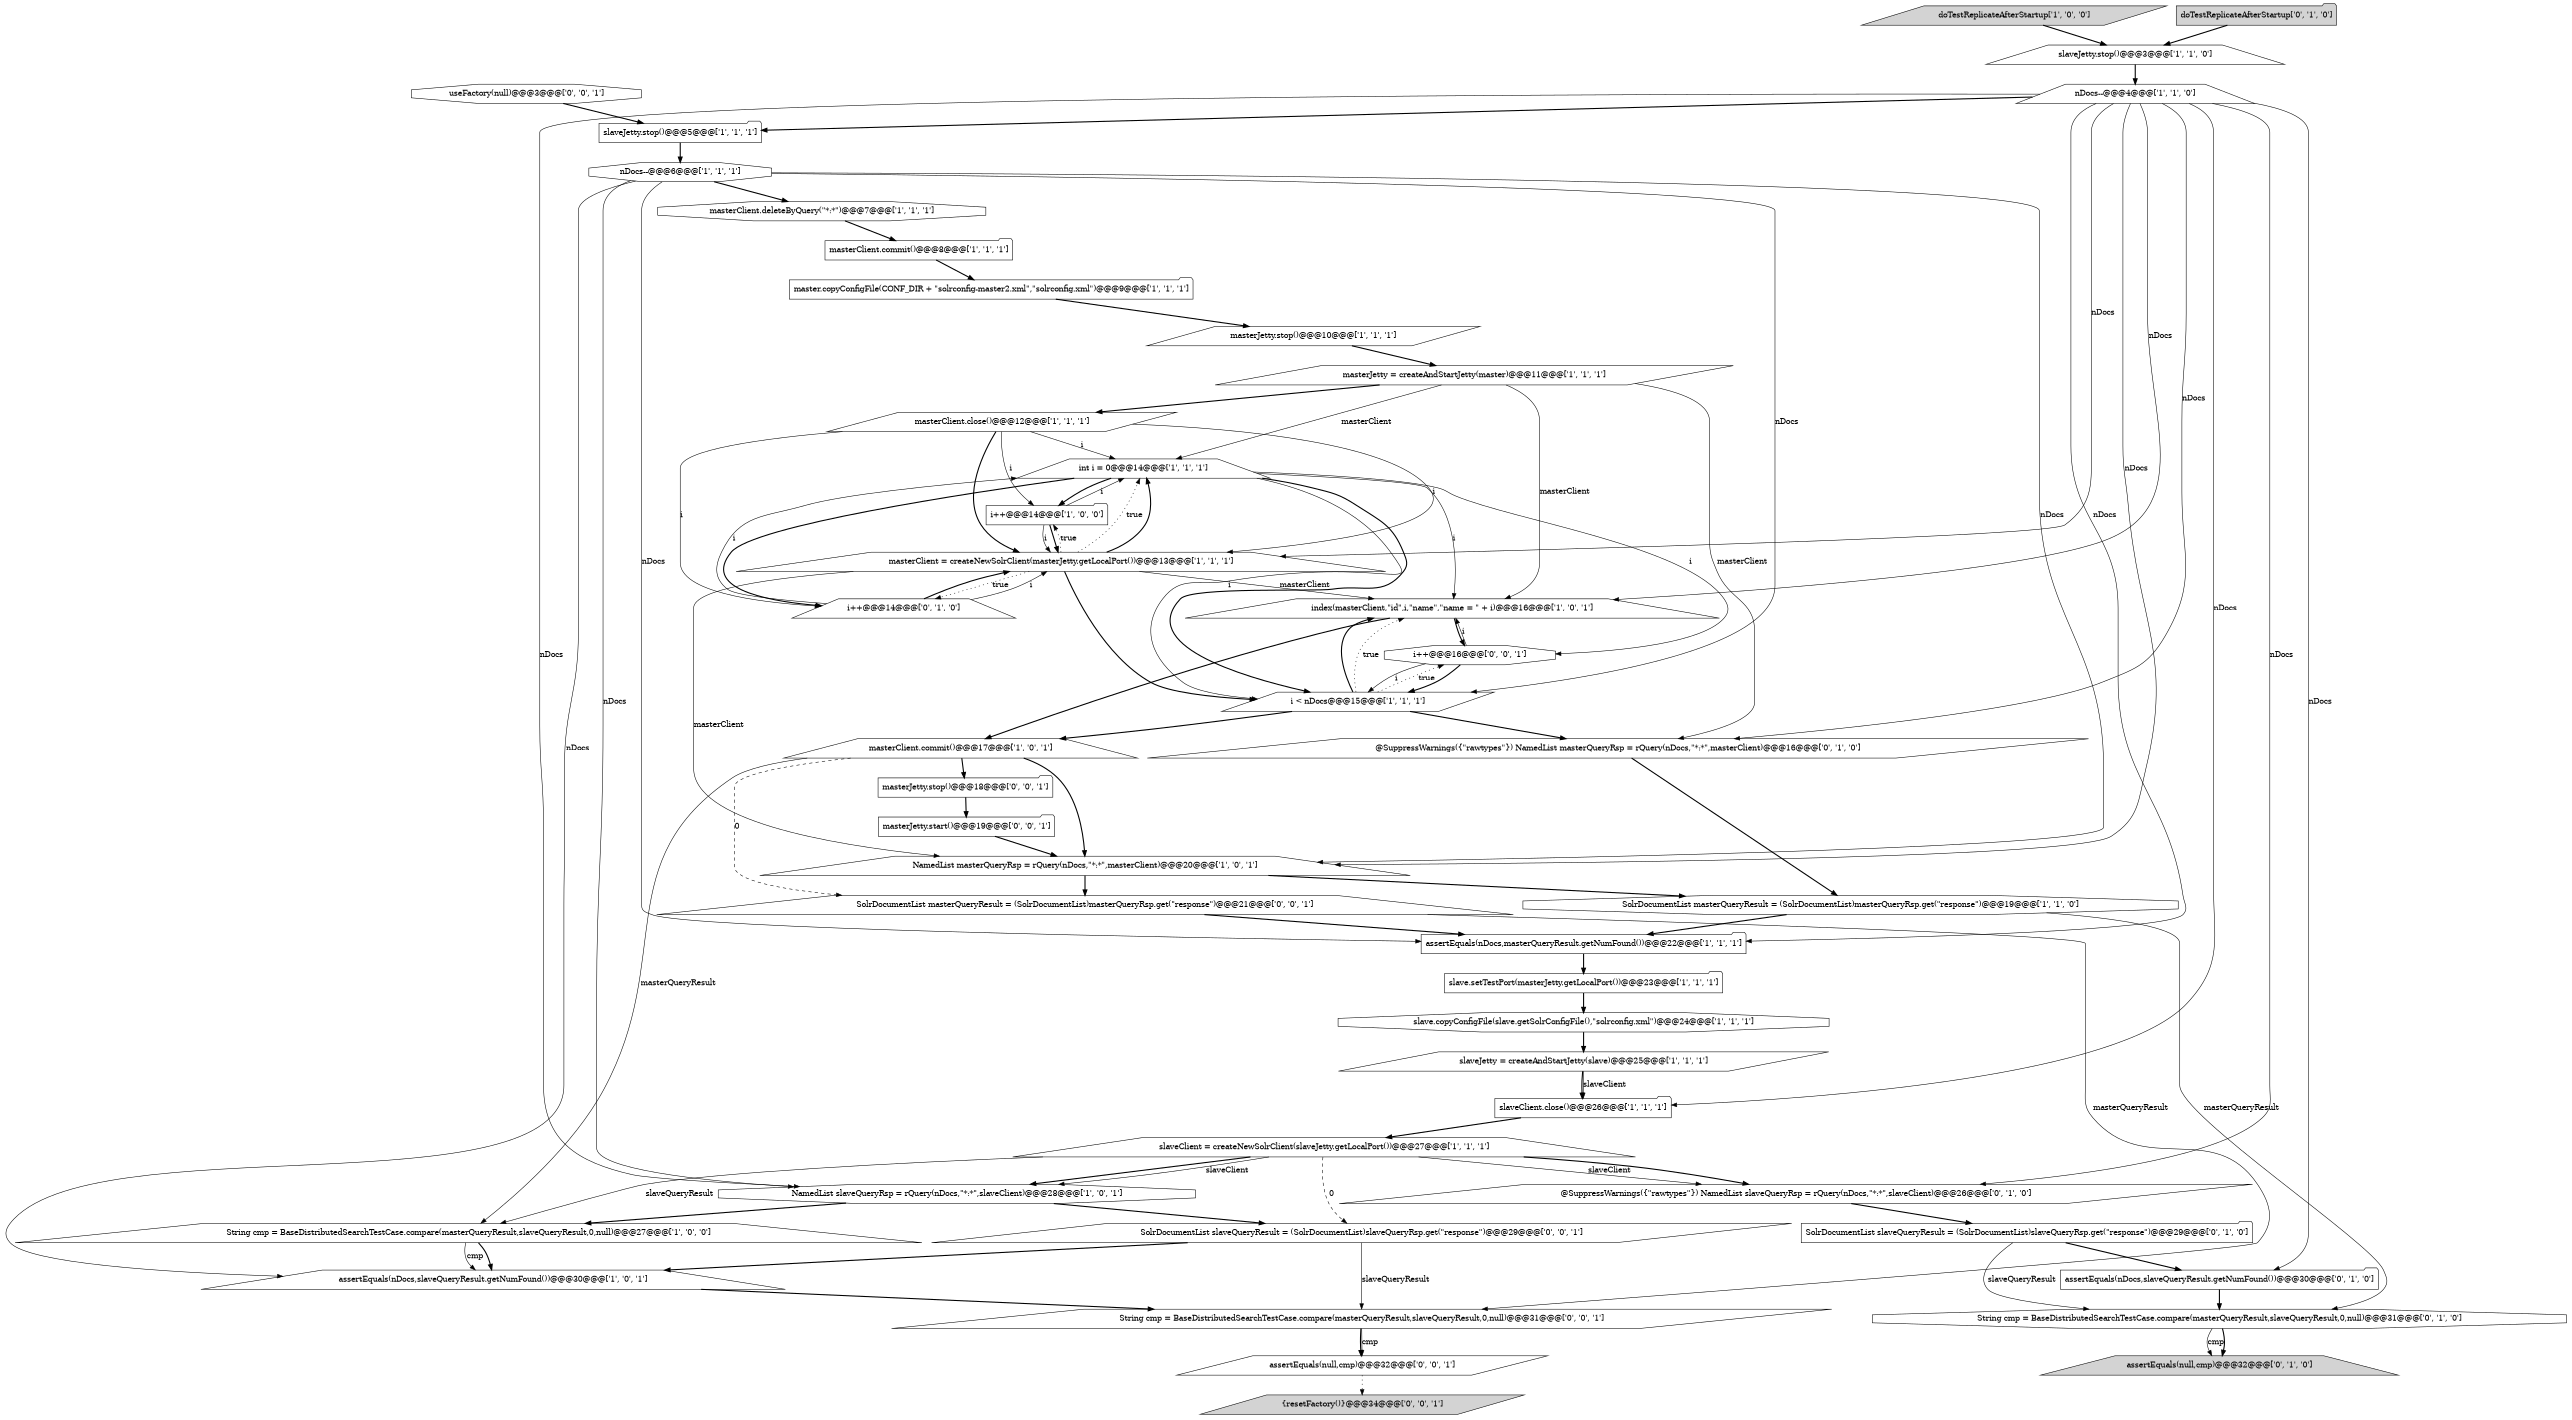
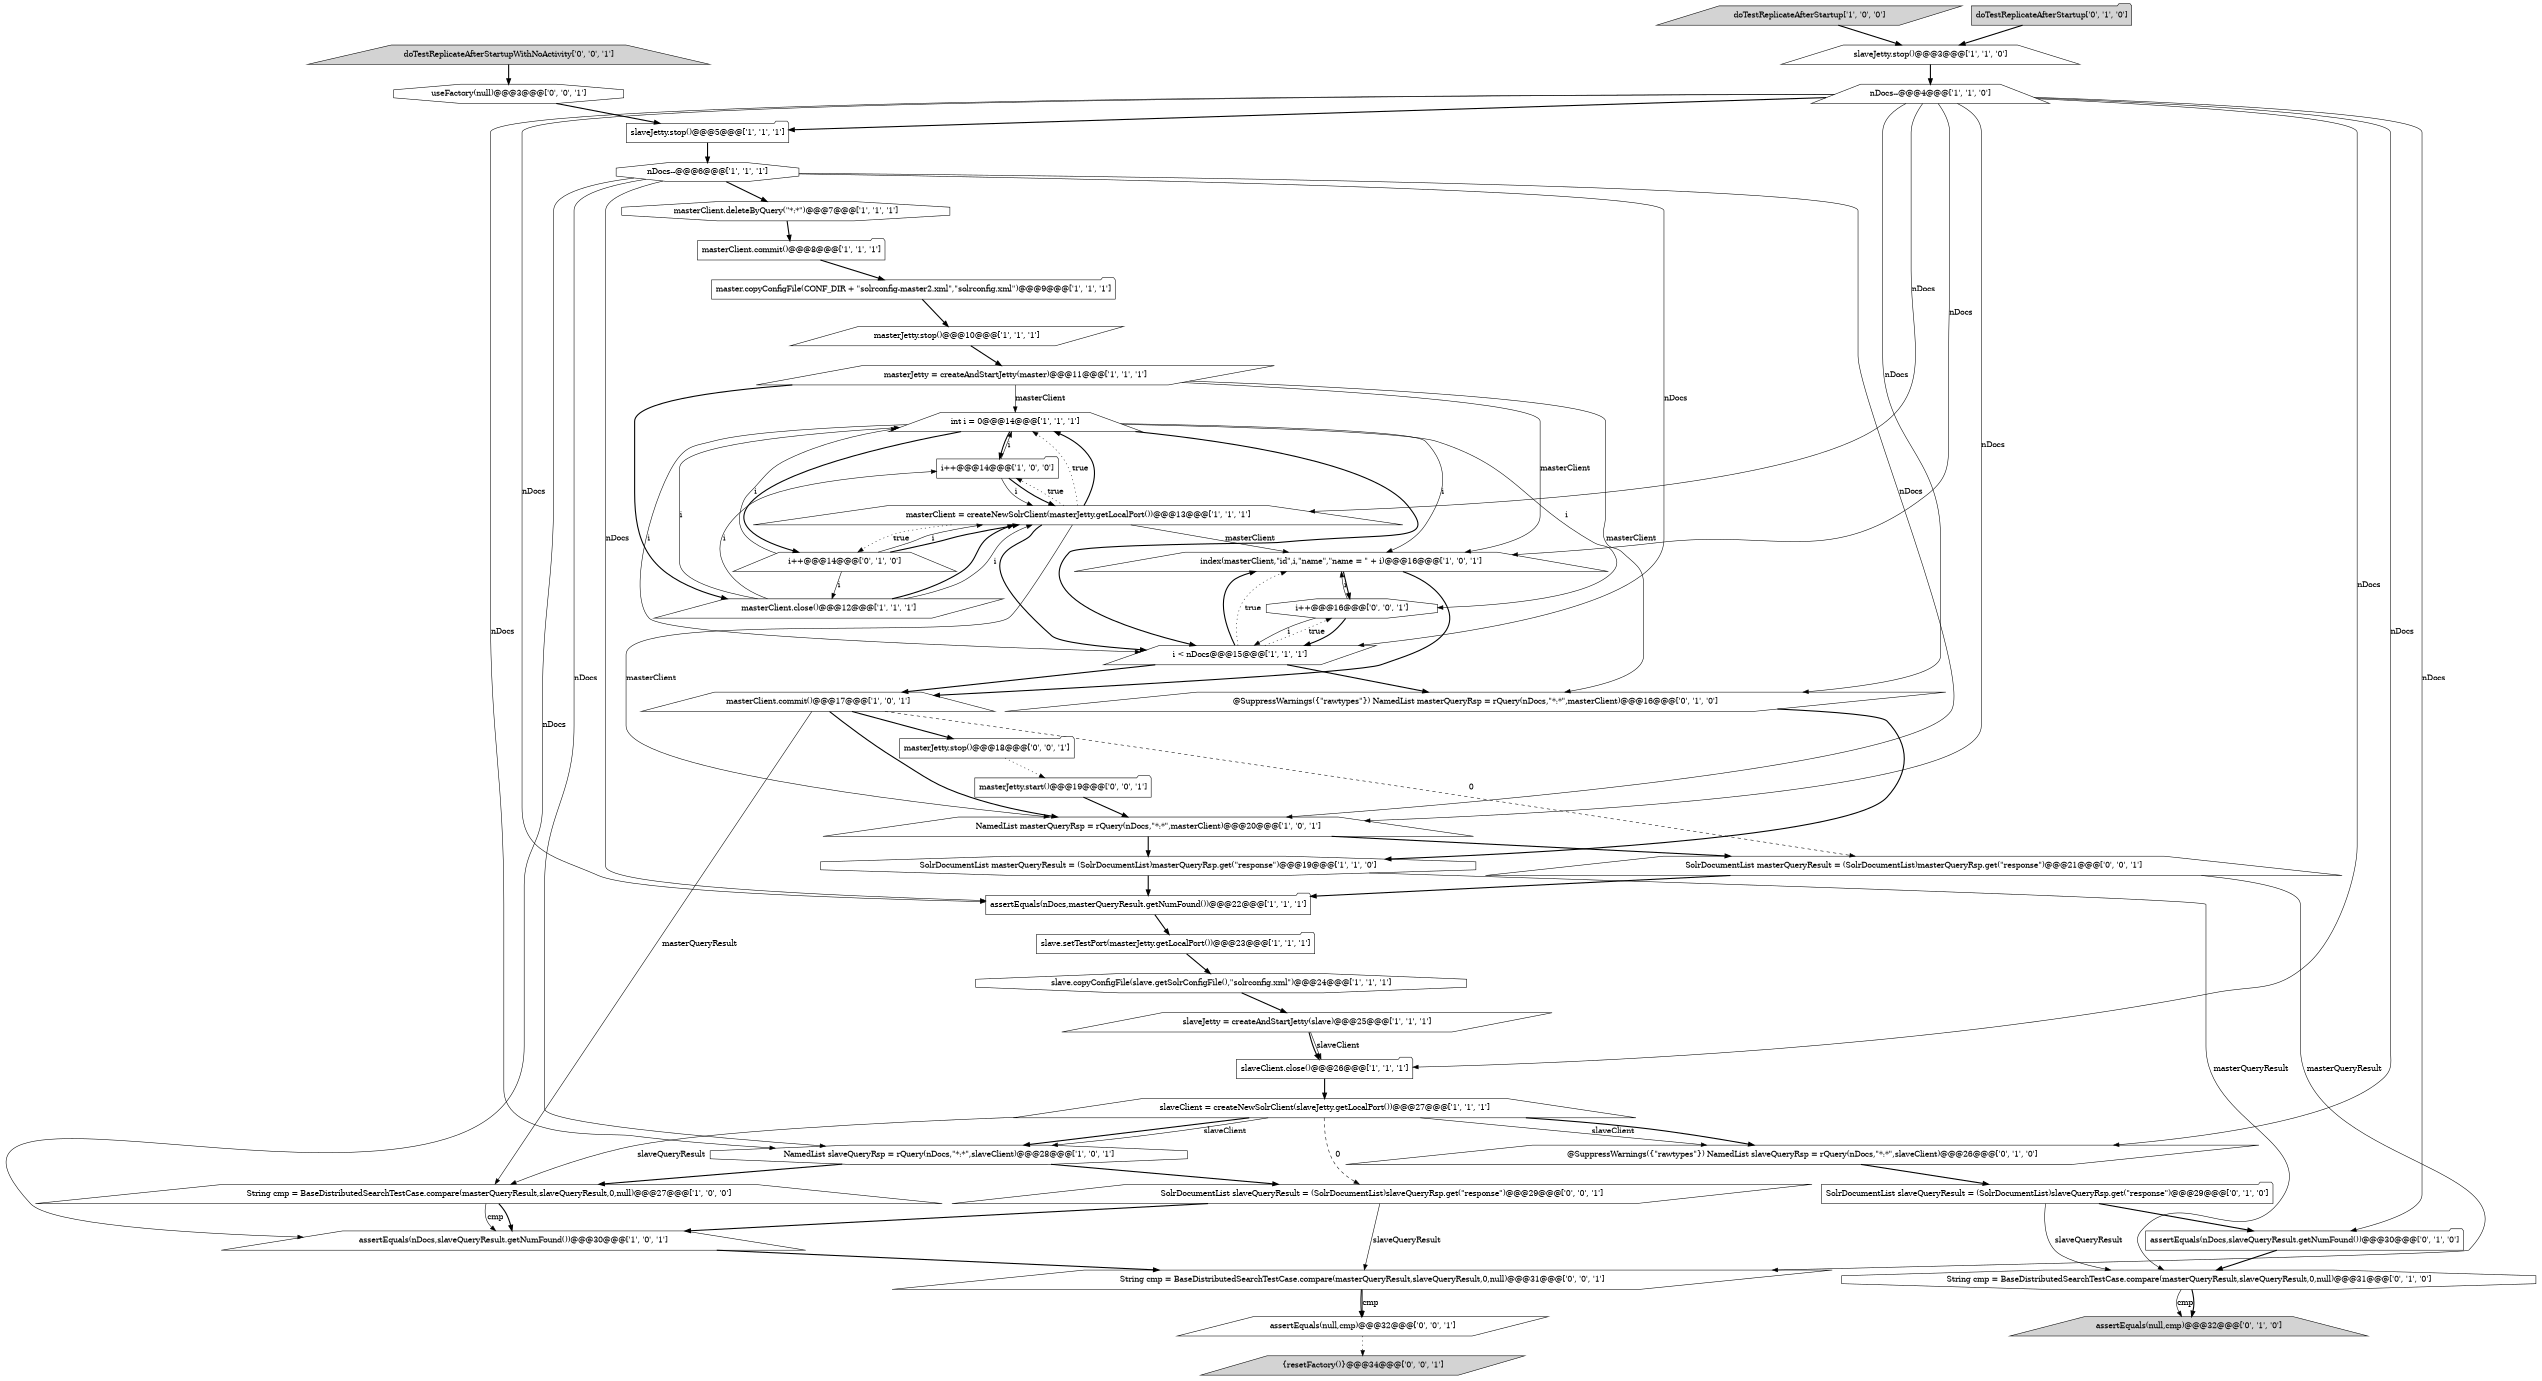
node "doTestReplicateAfterStartupWithNoActivity['0', '0', '1']": added
edge "masterClient.close()@@@12@@@['1', '1', '1']" -> "i++@@@14@@@['0', '1', '0']": reversed
edge "masterJetty.stop()@@@18@@@['0', '0', '1']" -> "masterJetty.start()@@@19@@@['0', '0', '1']": style bold -> dotted
